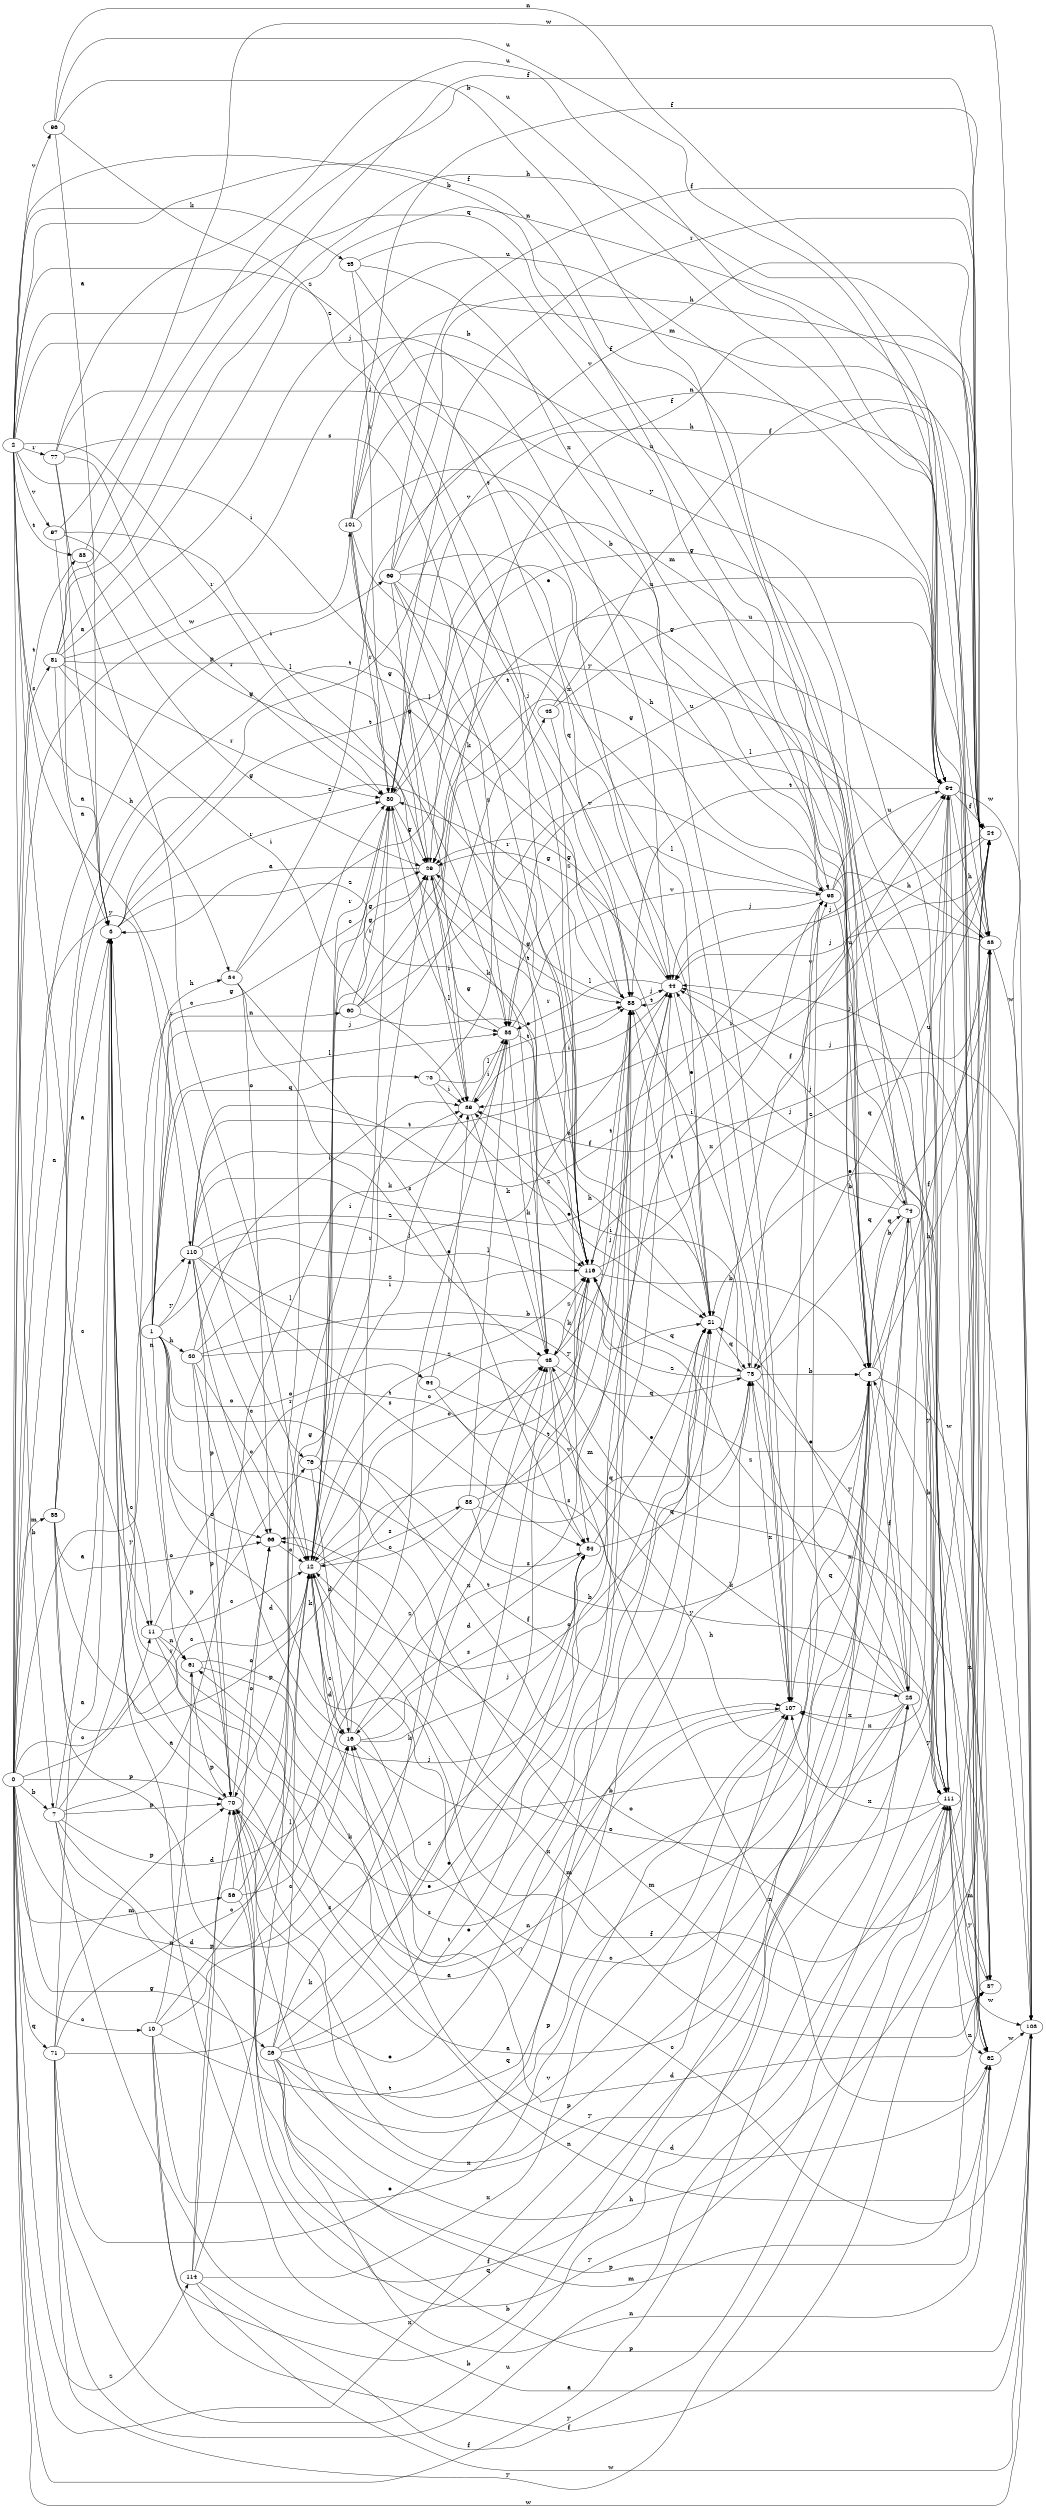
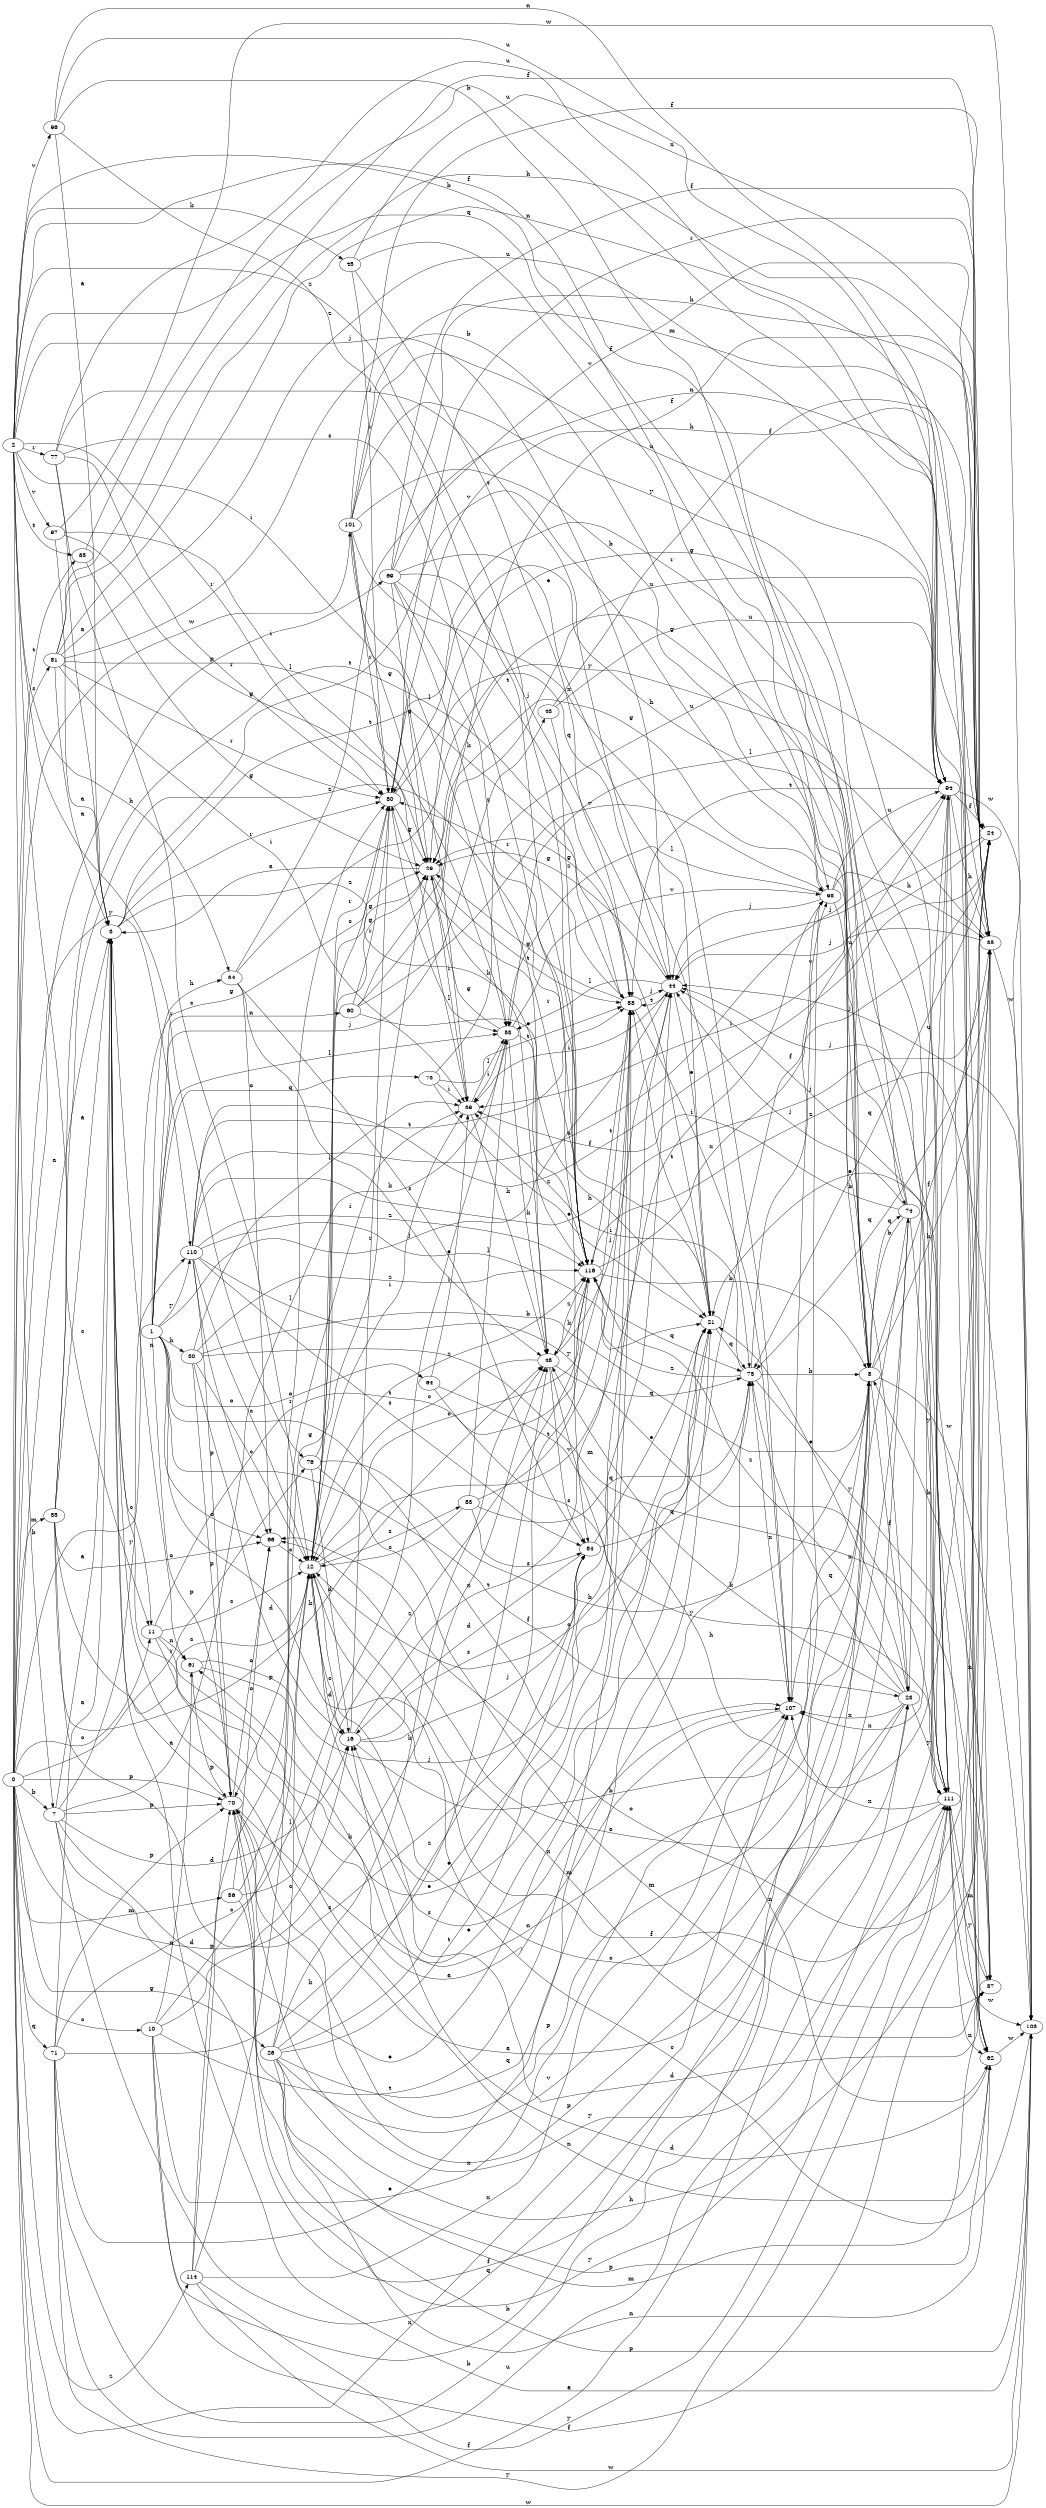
edge "111" -> "80": label "m" -> "r"
edge "45" -> "107": now "45" -> "35"
